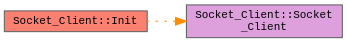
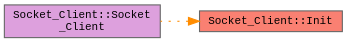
edge "Socket_Client::Init" -> "Socket_Client::Socket _Client": reversed
